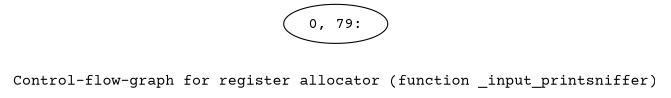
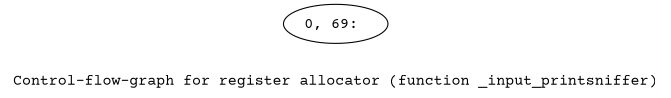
node "0, 79:": label "0, 79:" -> "0, 69:"
